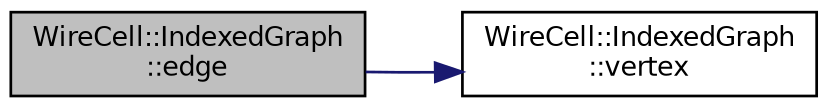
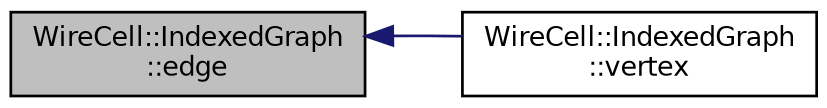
edge "WireCell::IndexedGraph ::edge" -> "WireCell::IndexedGraph ::vertex": reversed
